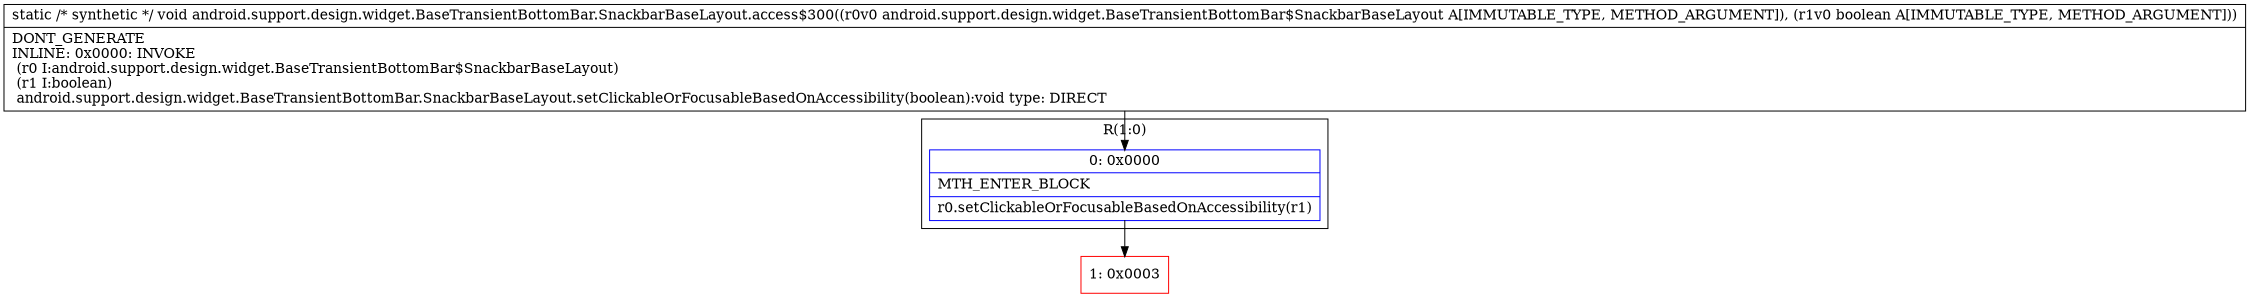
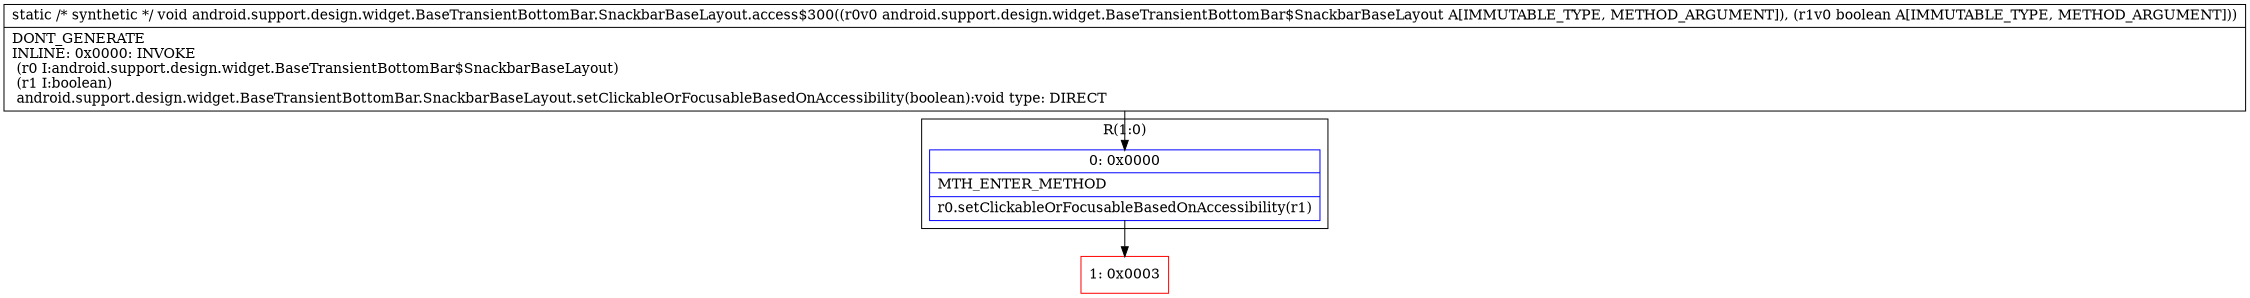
node "0: 0x0000": text "MTH_ENTER_BLOCK" -> "MTH_ENTER_METHOD"
